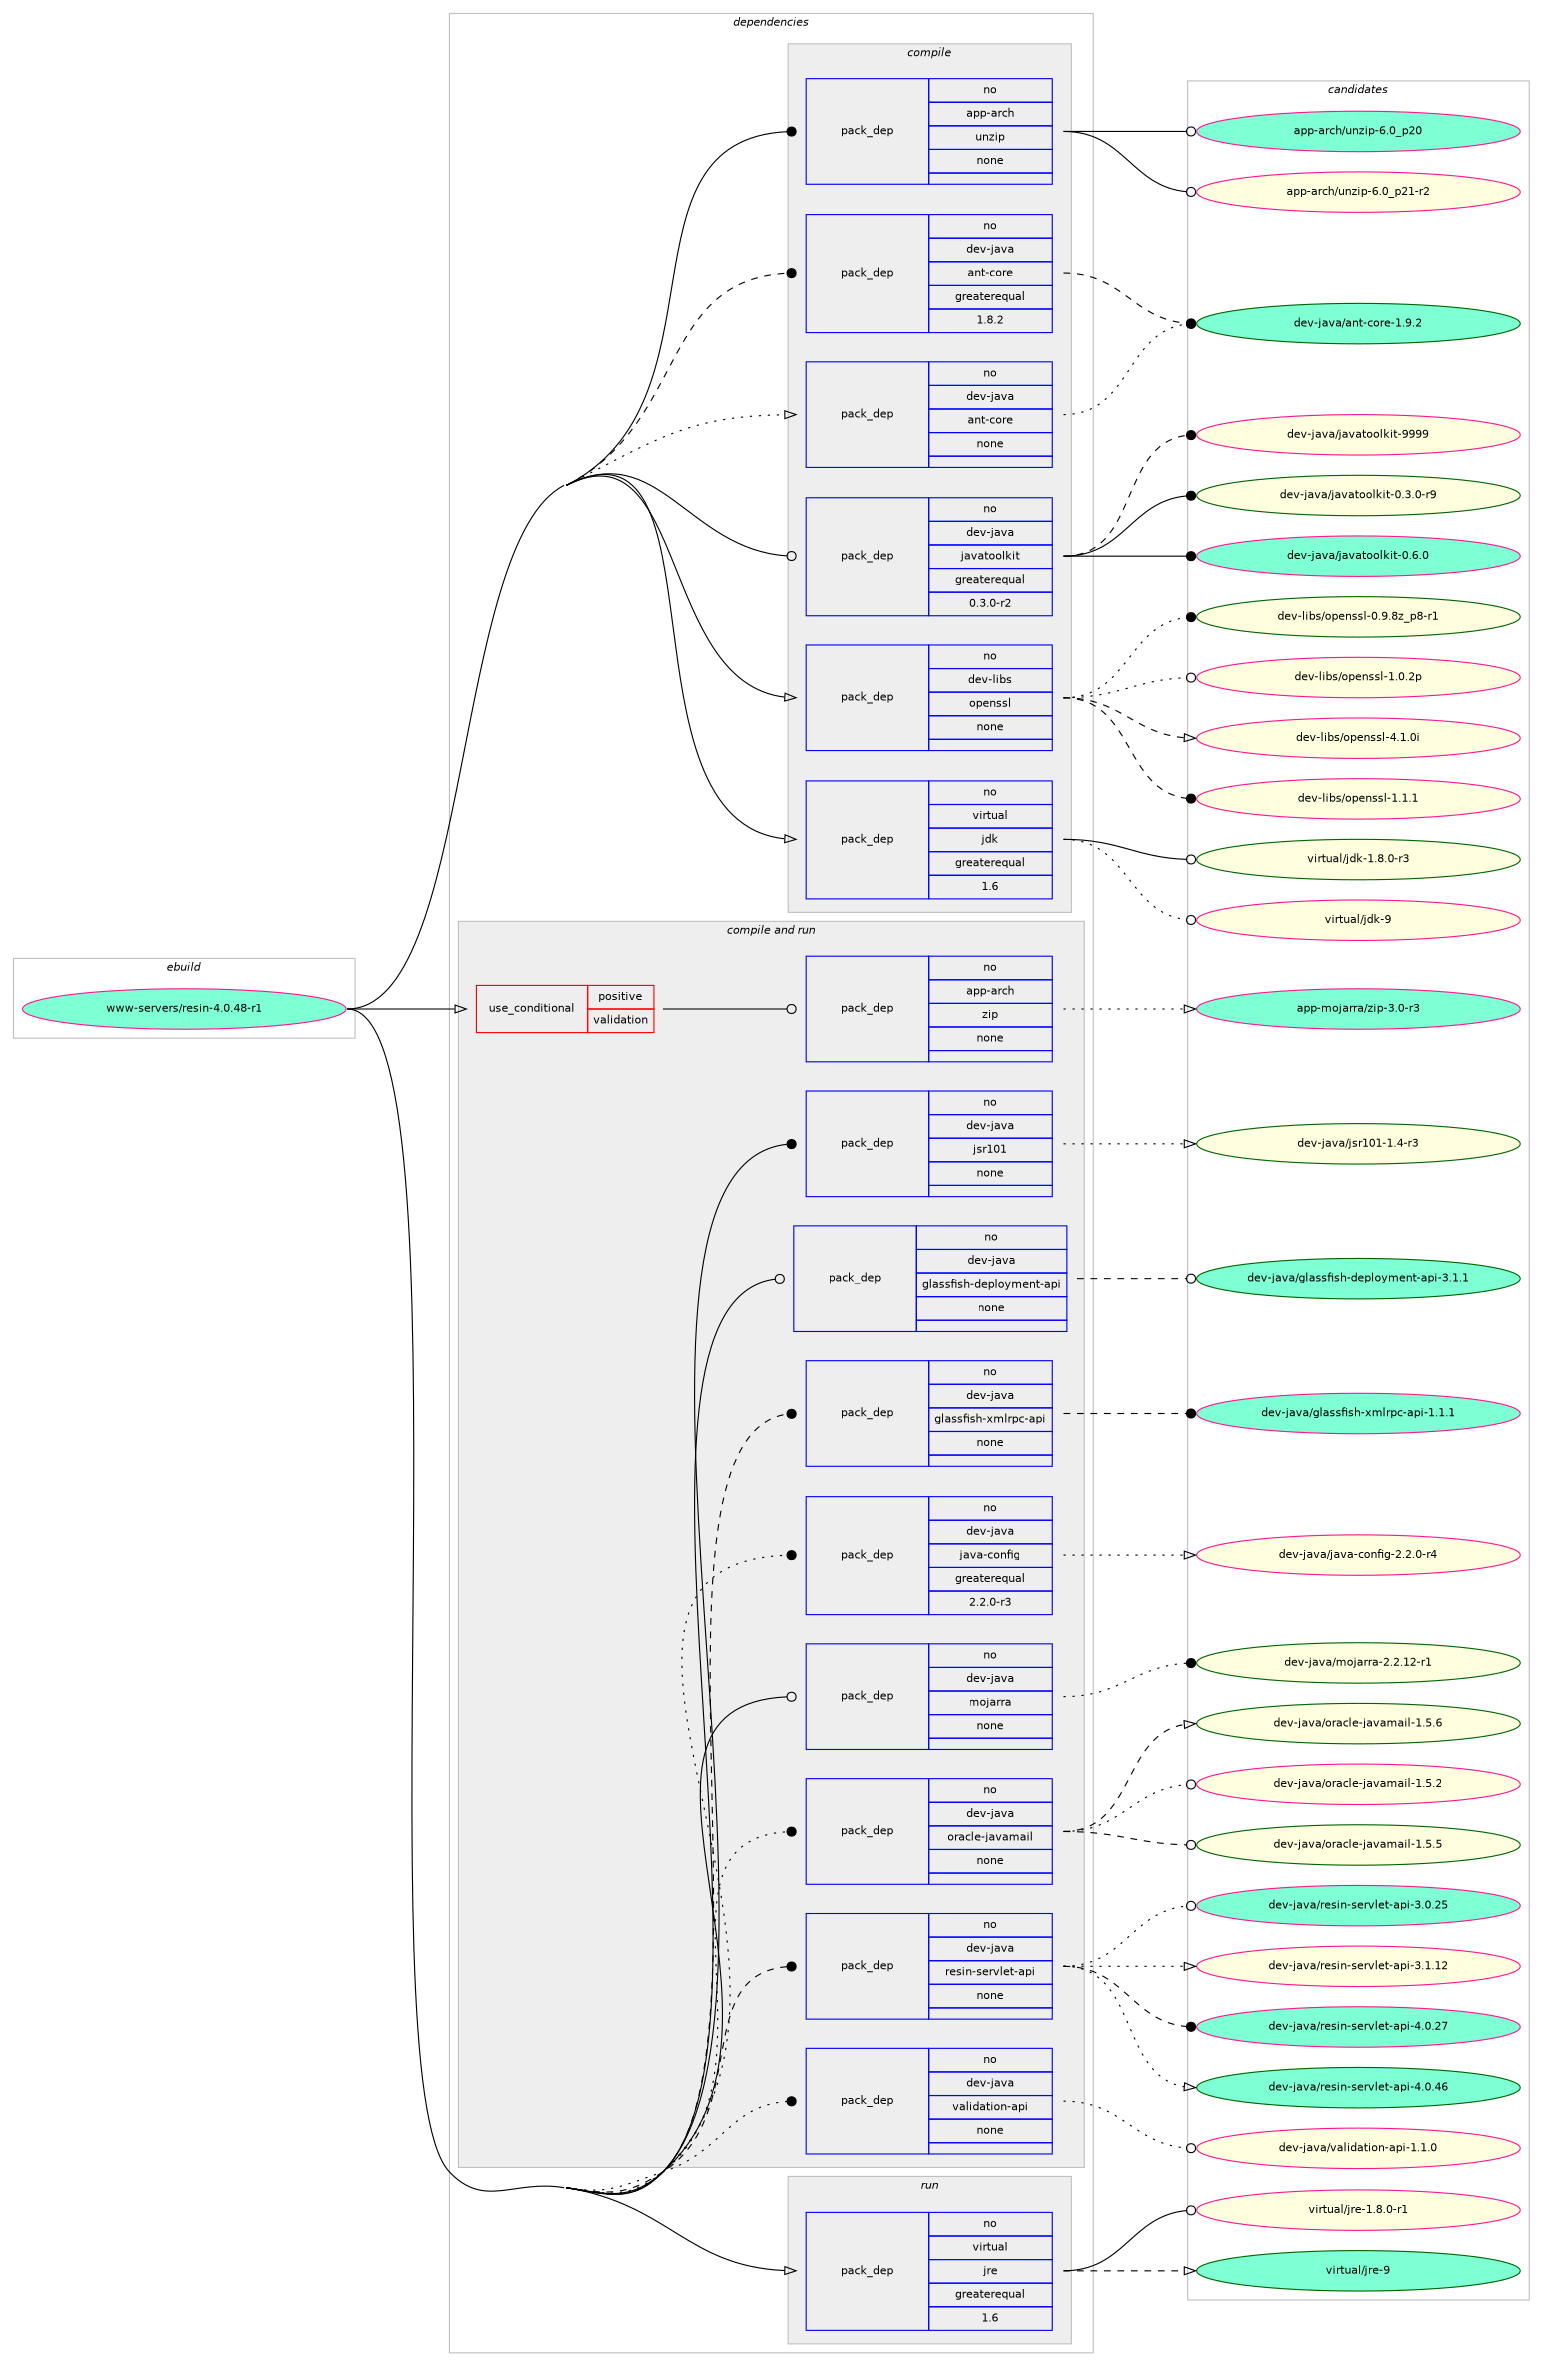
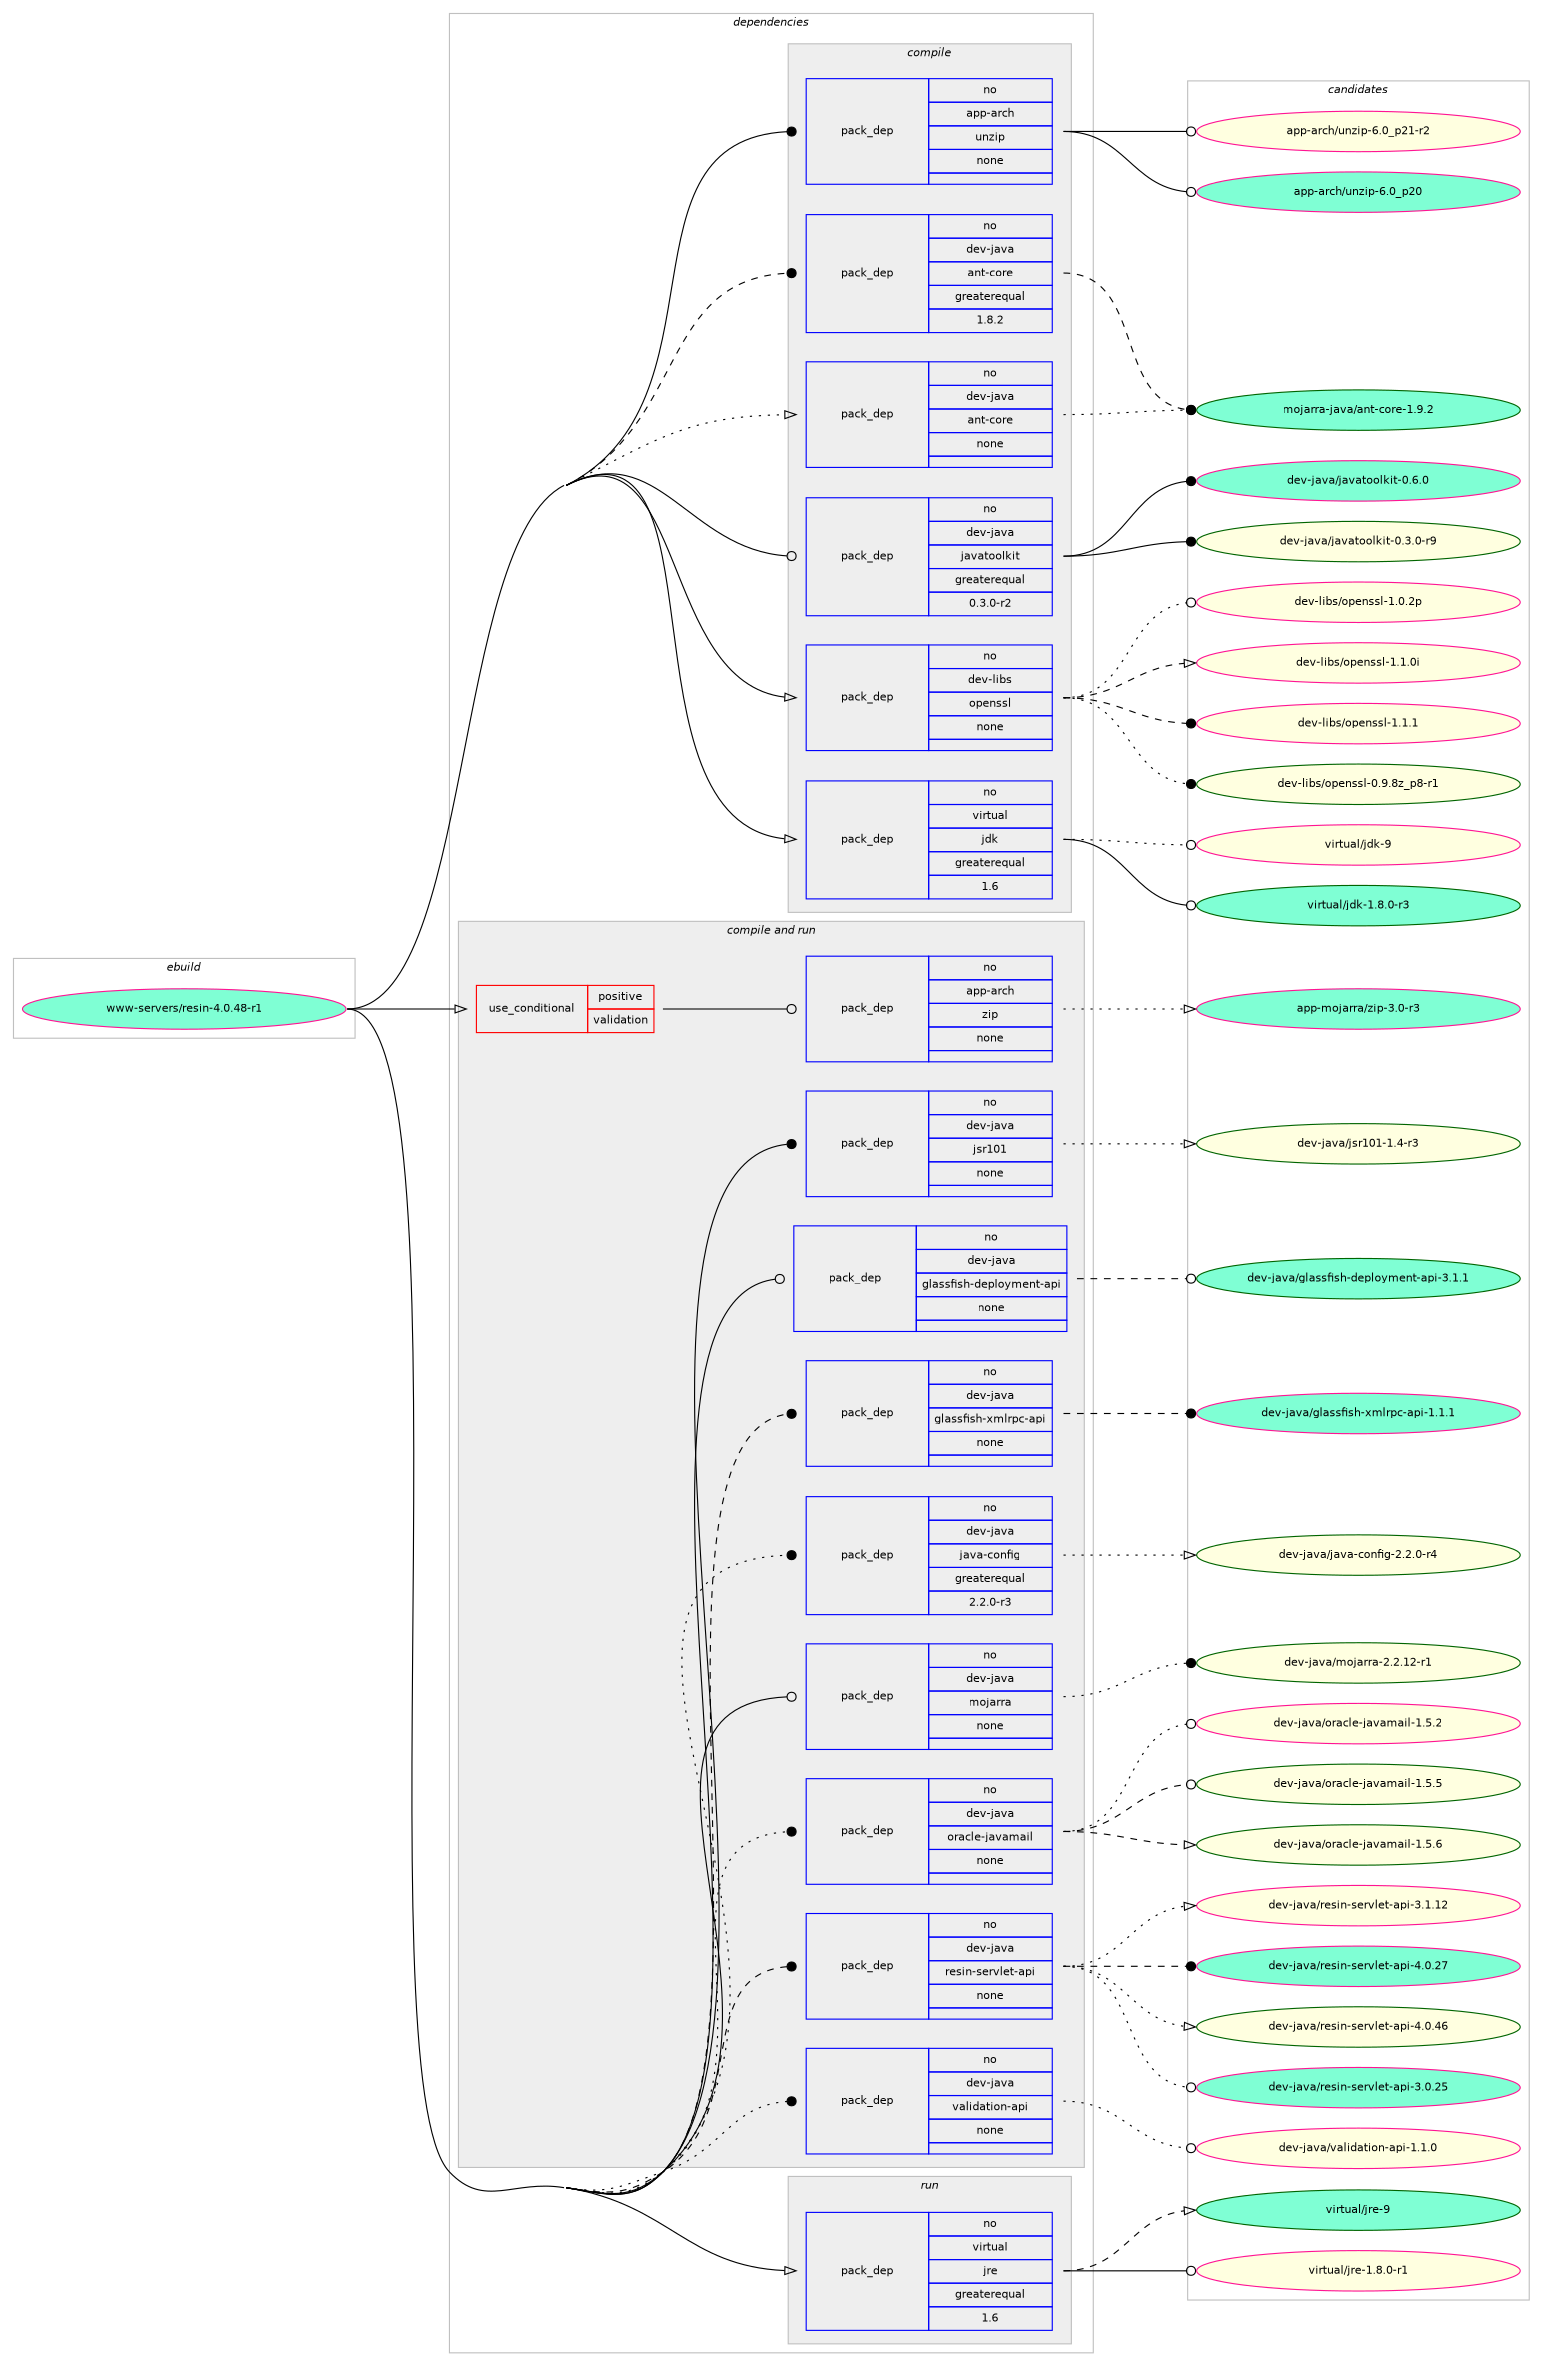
node "dev-java/ant-core-1.9.2": label "dev-java/ant-core-1.9.2" -> "mojarra-java/ant-core-1.9.2"
node "dev-java/javatoolkit-9999": removed
node "dev-libs/openssl-4.1.0i": label "dev-libs/openssl-4.1.0i" -> "dev-libs/openssl-1.1.0i"
node "virtual/jdk-1.8.0-r3": fillcolor lightyellow -> aquamarine
node "dev-java/java-config-2.2.0-r4": color deeppink -> darkgreen
node "dev-java/resin-servlet-api-4.0.46": fillcolor aquamarine -> lightyellow
